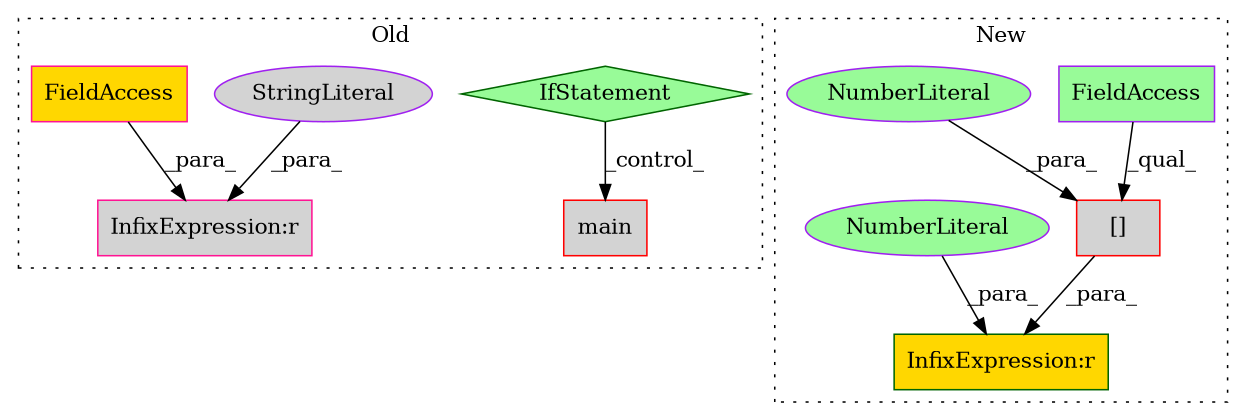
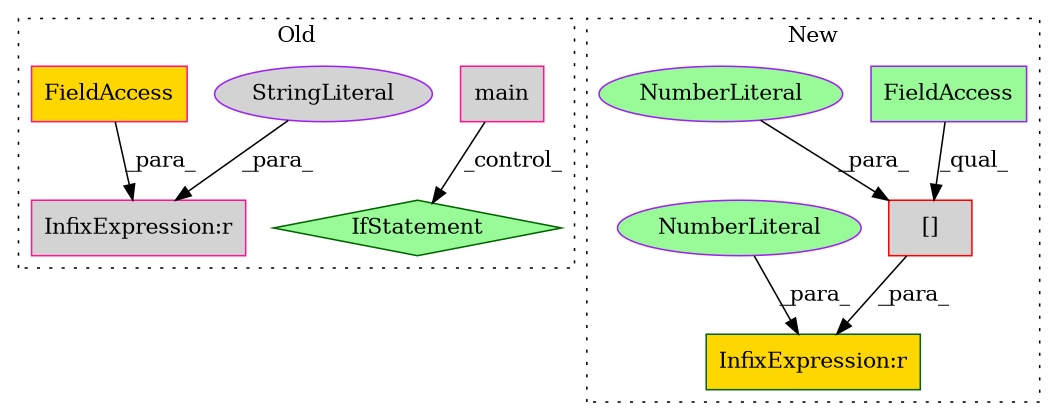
edge "IfStatement" -> "main": reversed
node "main": color red -> deeppink
